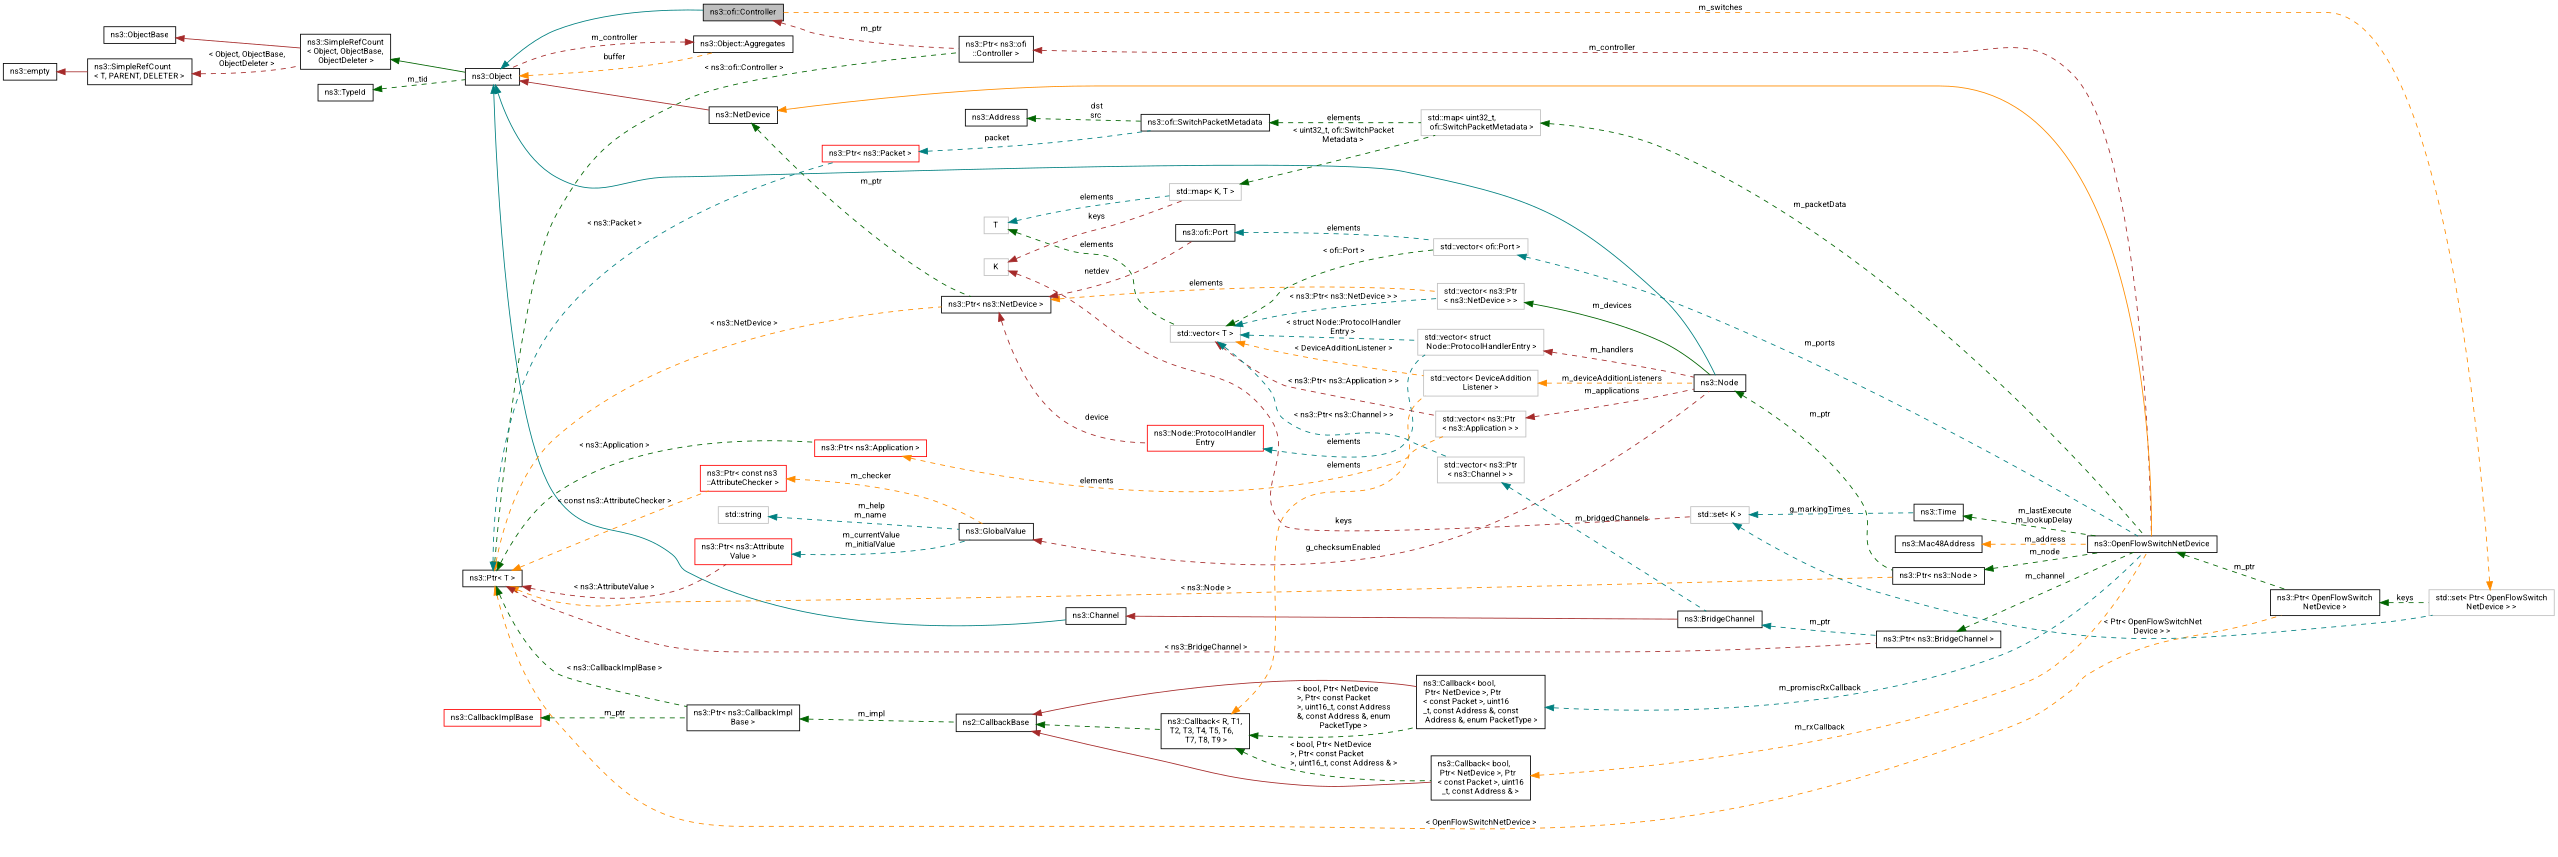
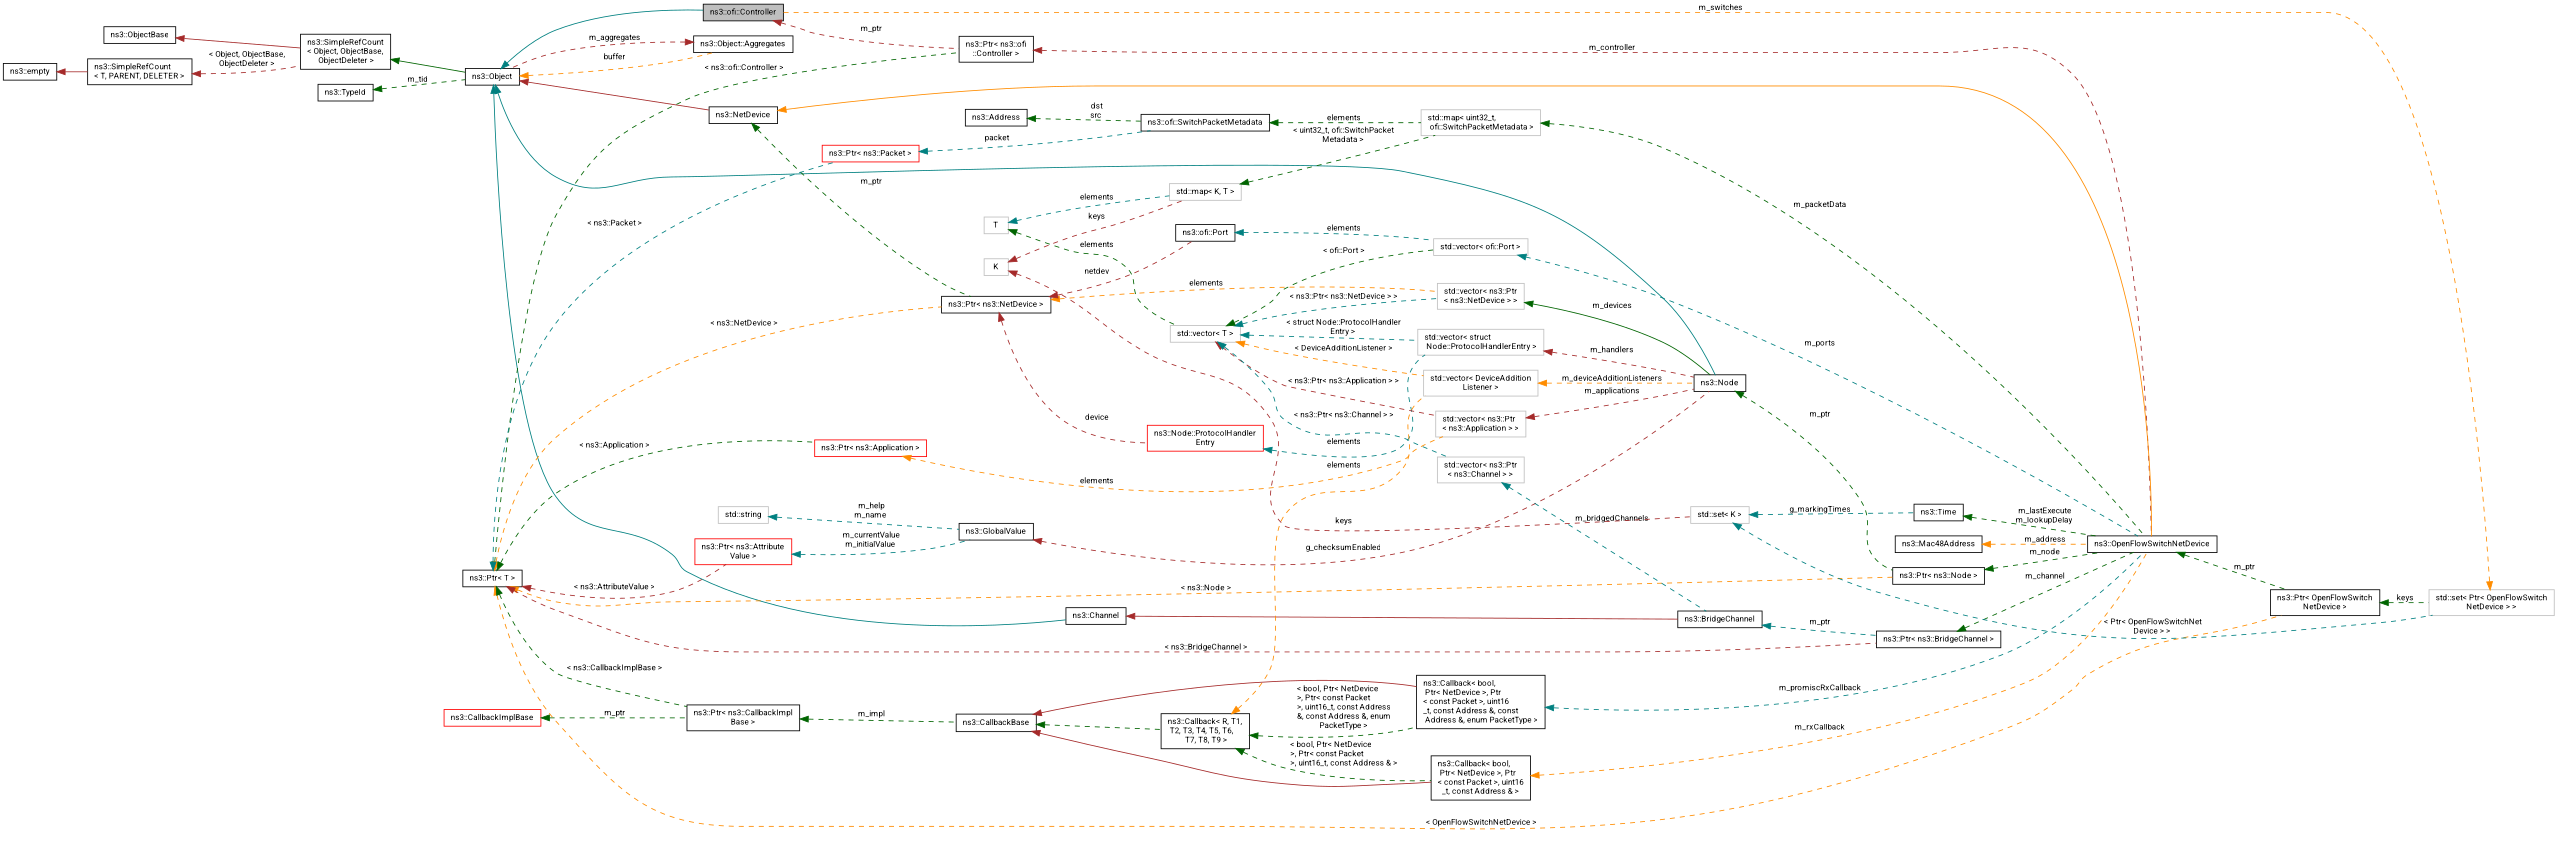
edge "ns3::Object" -> "ns3::Object::Aggregates": label " m_controller" -> " m_aggregates"
node "ns3::Ptr< const ns3 ::AttributeChecker >": removed
node "ns2::CallbackBase": label "ns2::CallbackBase" -> "ns3::CallbackBase"
